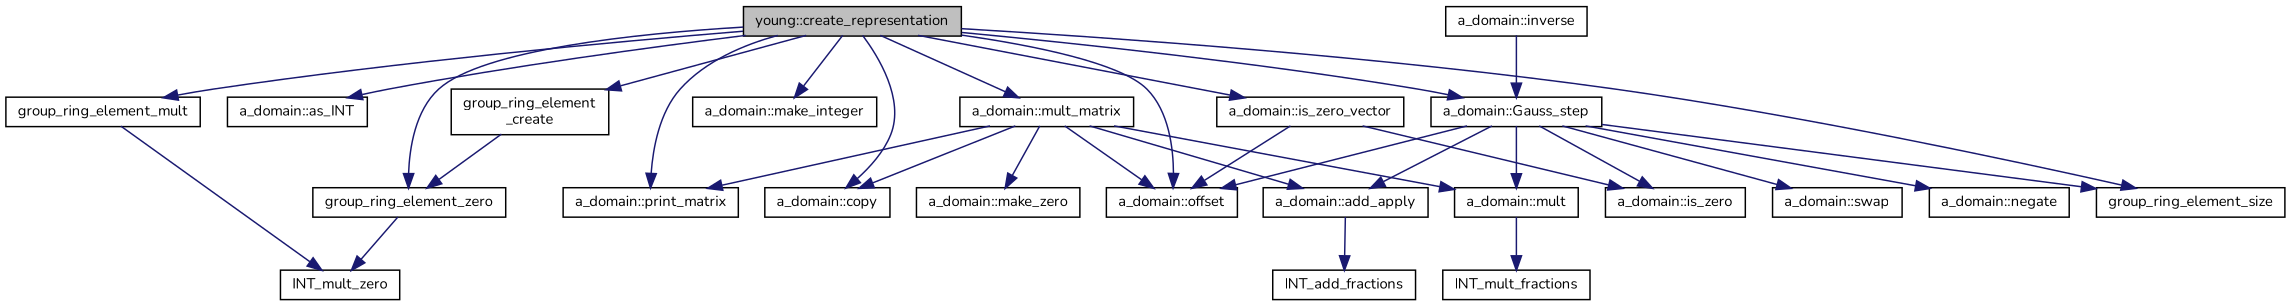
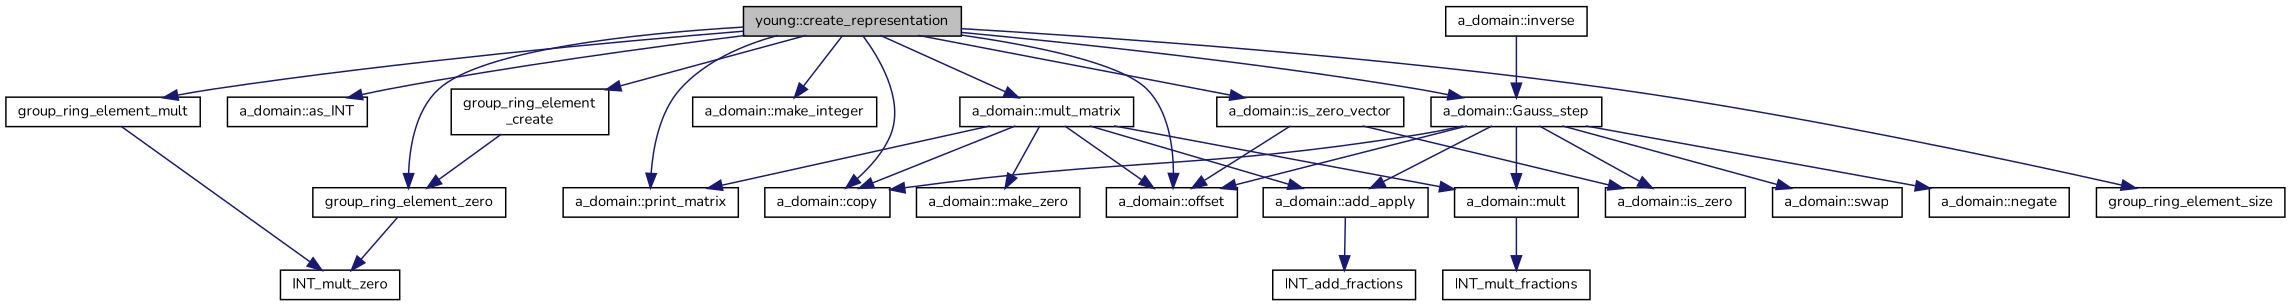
edge "a_domain::Gauss_step" -> "group_ring_element_size": now "a_domain::Gauss_step" -> "a_domain::copy"
